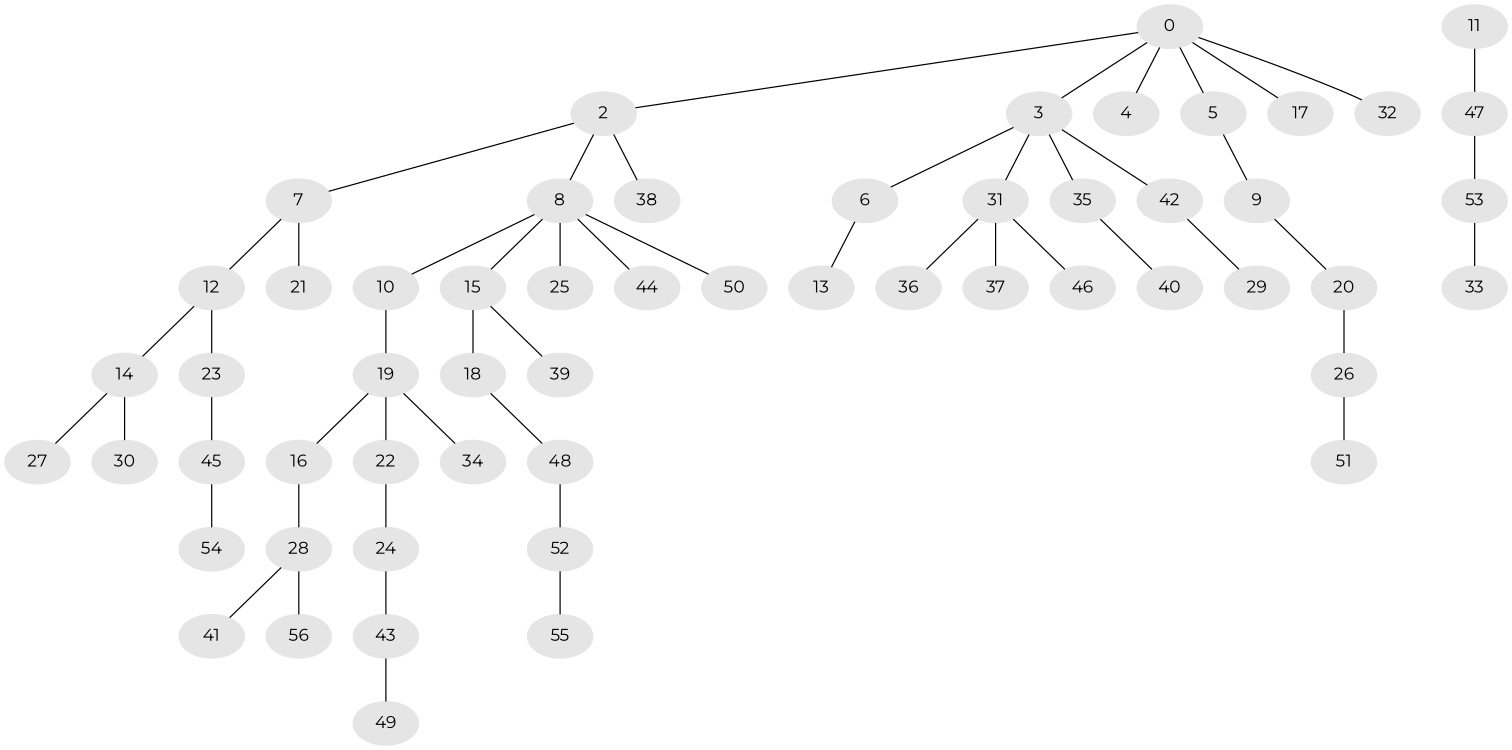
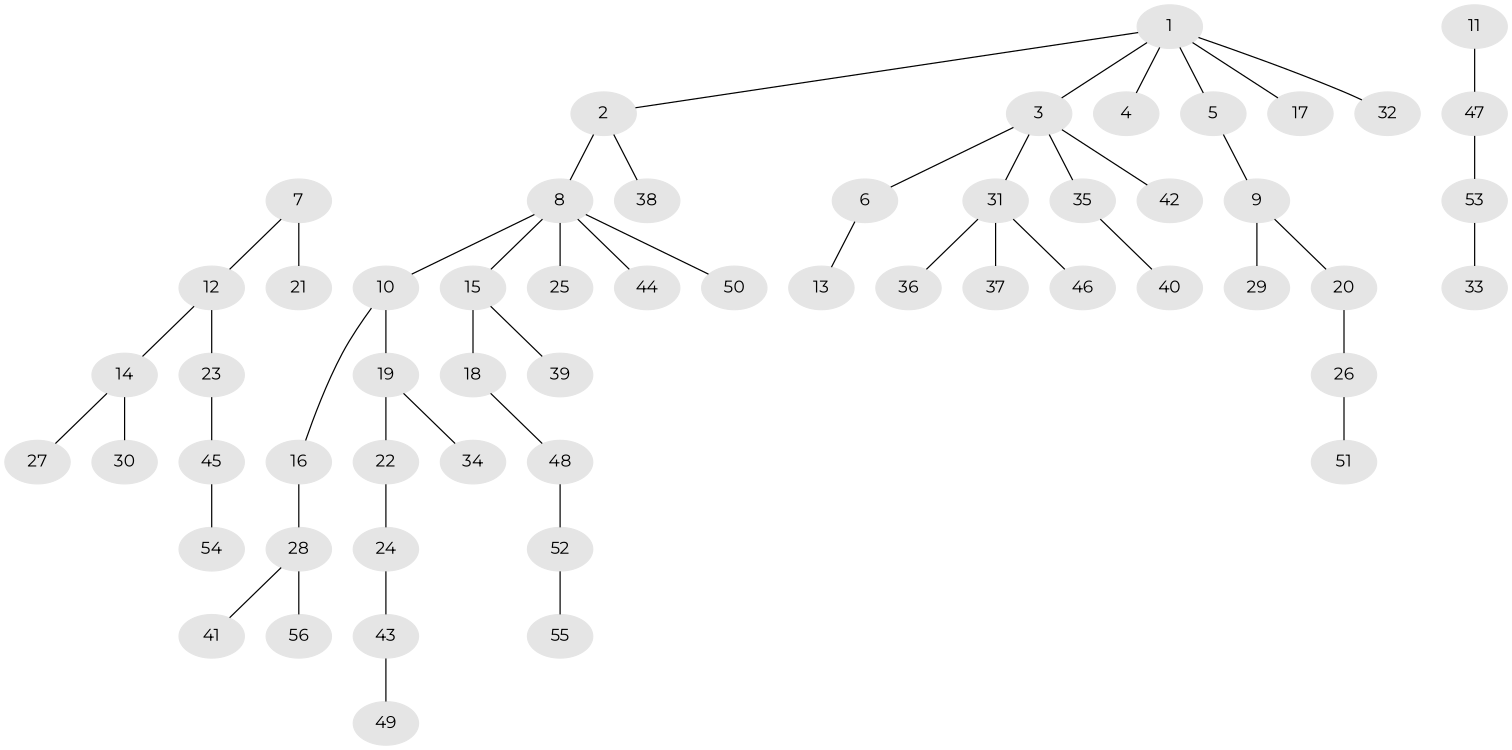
node "0": label "0" -> "1"
edge "2" -- "7": removed
edge "42" -- "29": now "9" -- "29"
edge "19" -- "16": now "10" -- "16"
